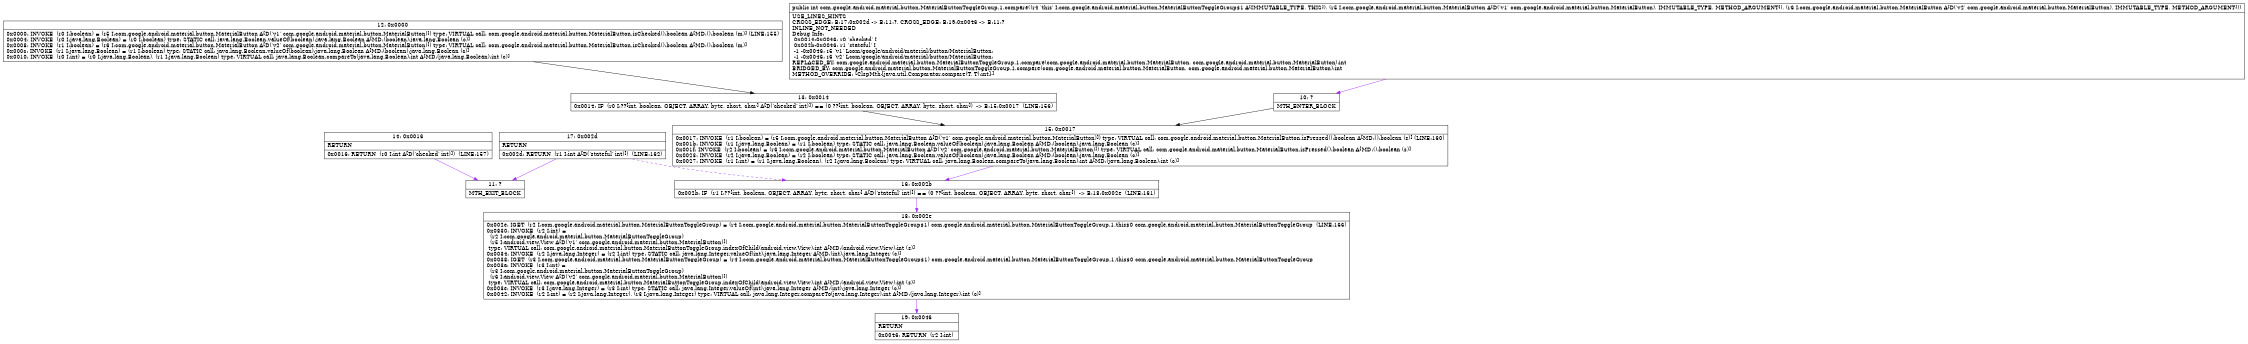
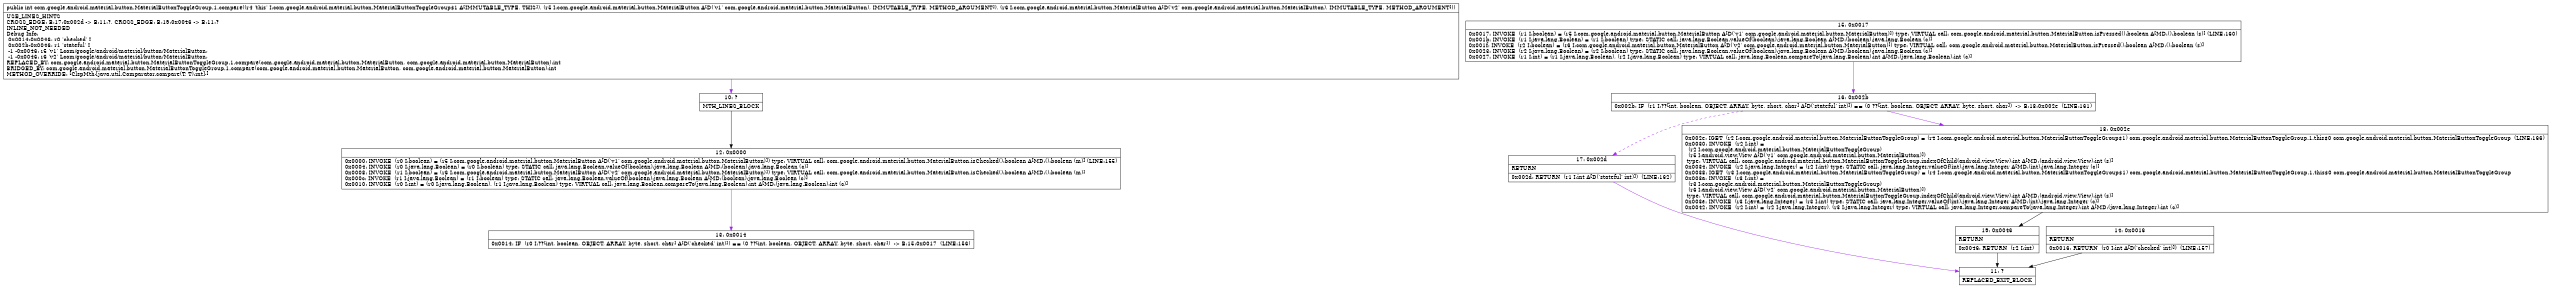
edge "12: 0x0000" -> "13: 0x0014": color black -> purple
node "10: ?": text "MTH_ENTER_BLOCK" -> "MTH_LINES_BLOCK"
edge "10: ?" -> "15: 0x0017": now "10: ?" -> "12: 0x0000"
edge "13: 0x0014" -> "15: 0x0017": removed
edge "14: 0x0016" -> "11: ?": color purple -> black
edge "17: 0x002d" -> "16: 0x002b": reversed
node "11: ?": text "MTH_EXIT_BLOCK" -> "REPLACED_EXIT_BLOCK"
node "18: 0x002e": text "0x0830: INVOKE  (r2 I:int) =" -> "0x0030: INVOKE  (r2 I:int) ="
edge "19: 0x0046" -> "11: ?": added
edge "18: 0x002e" -> "19: 0x0046": color purple -> black
